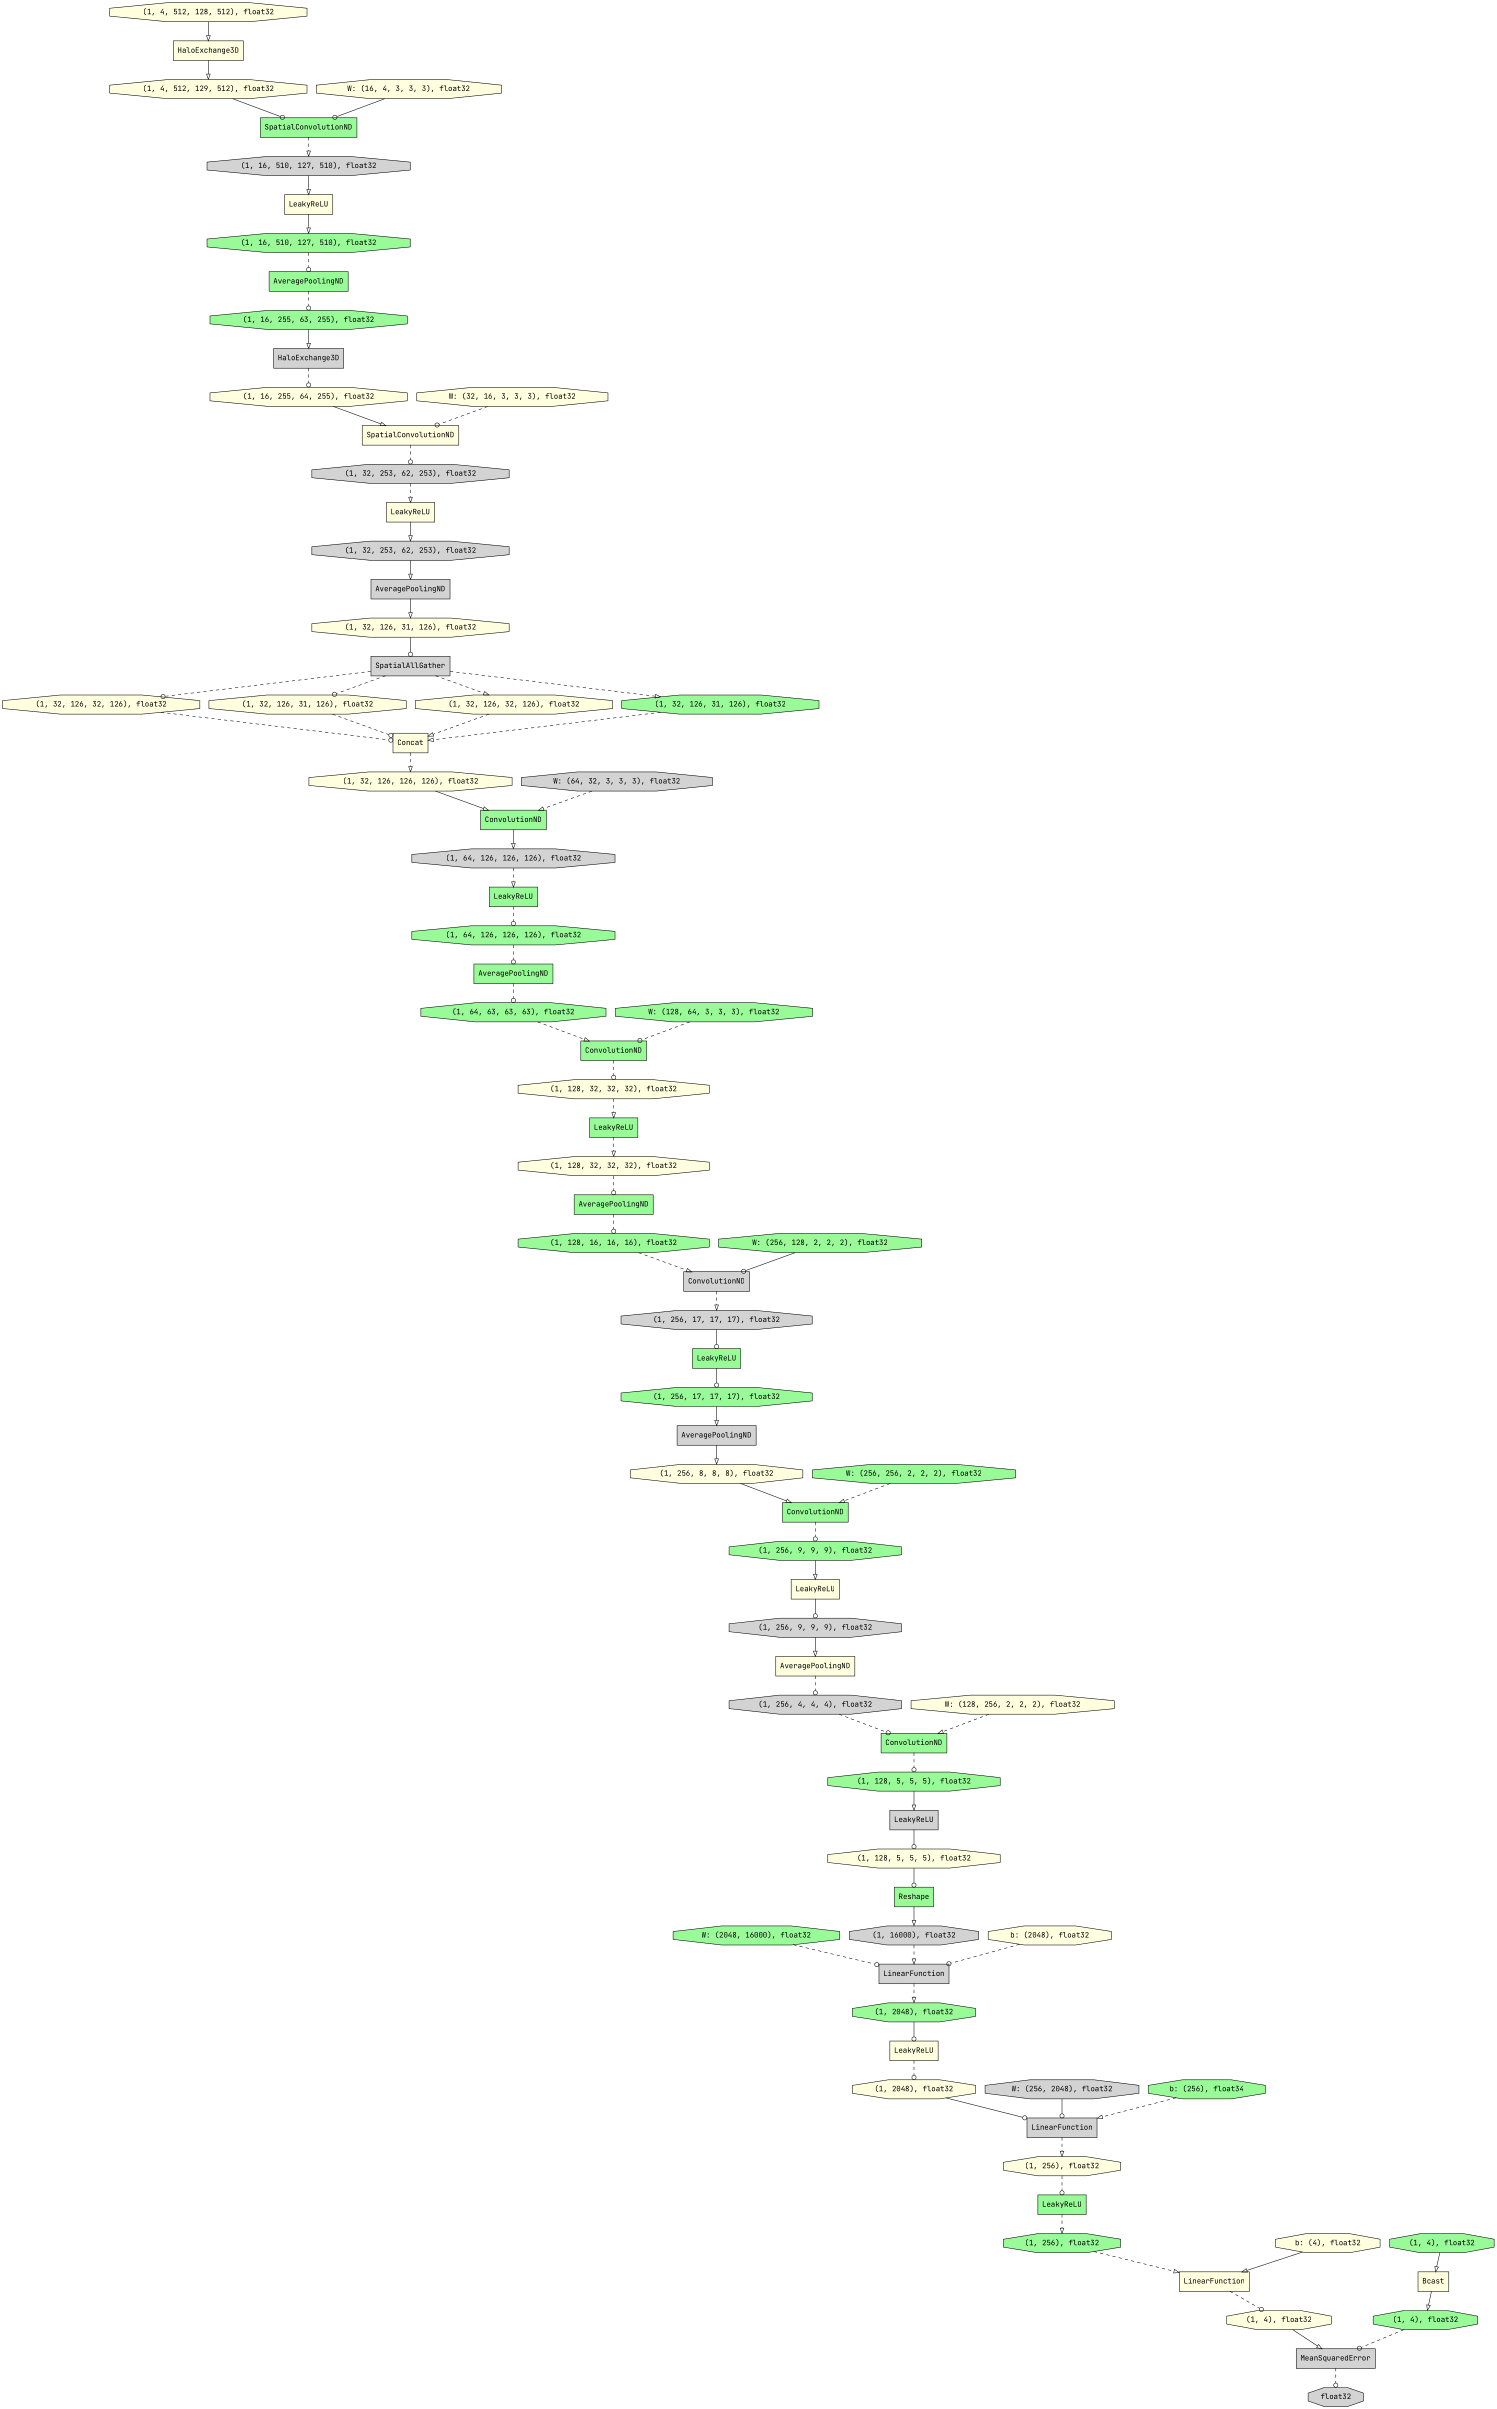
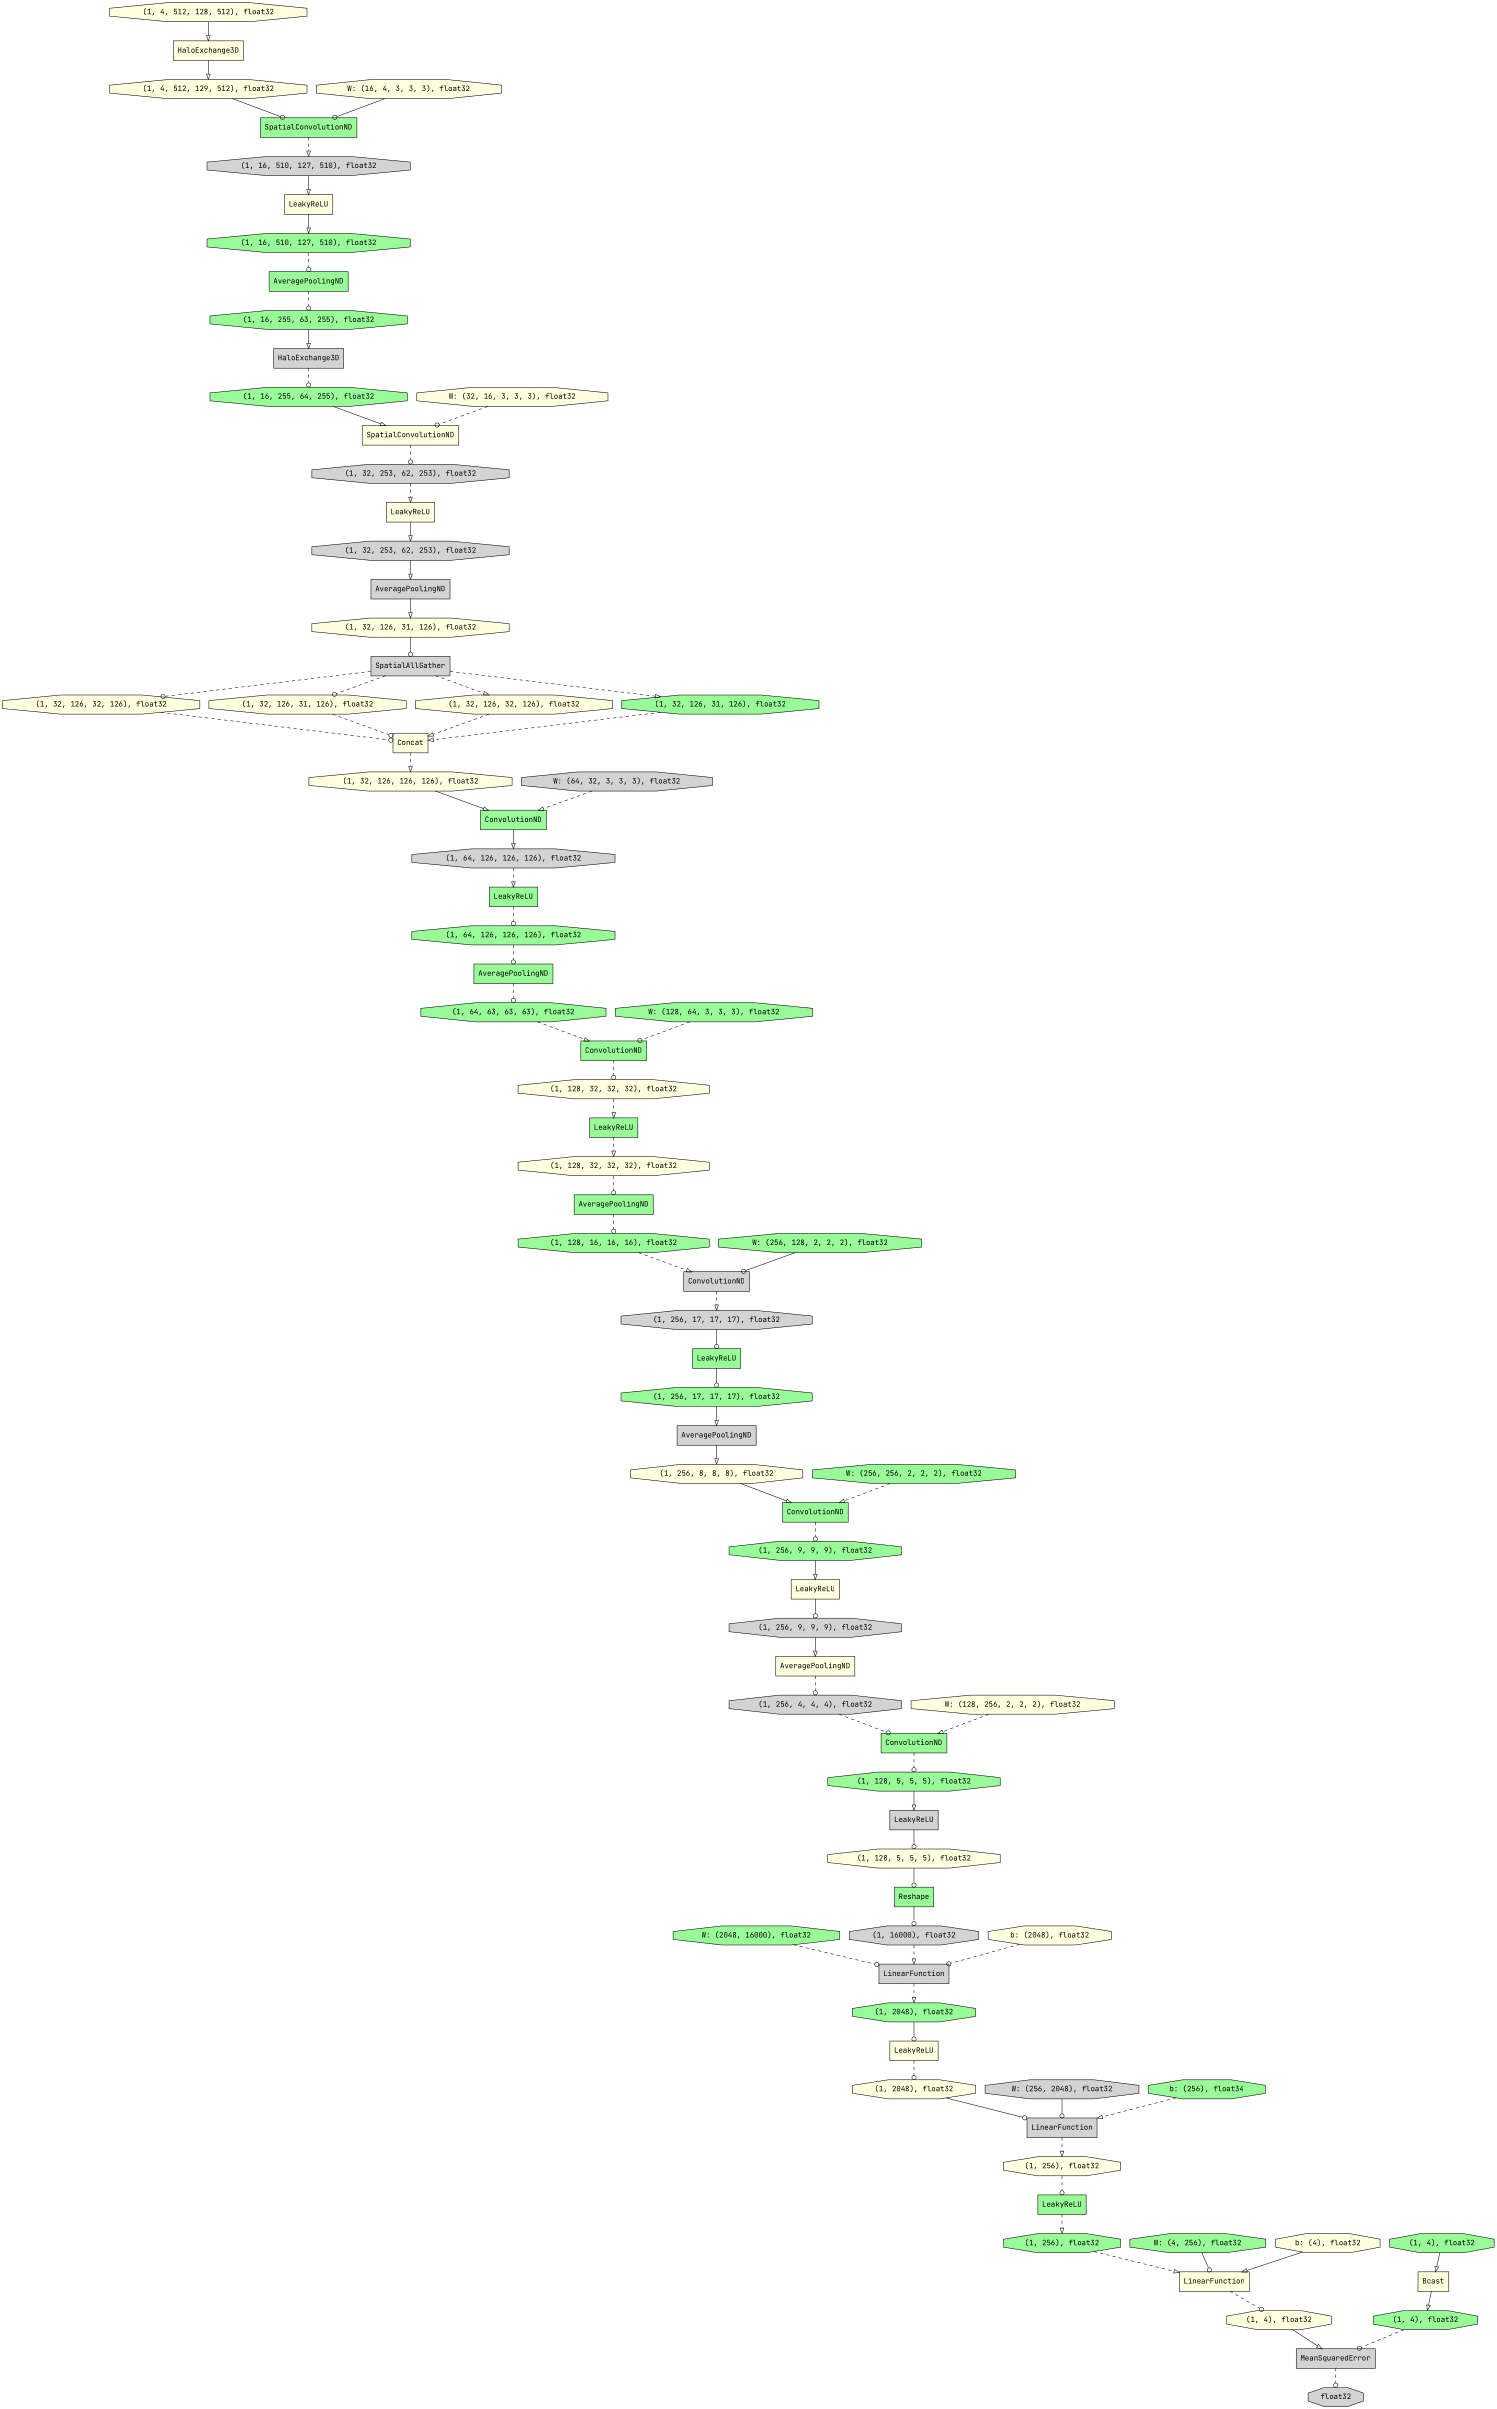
node "(1, 16, 255, 64, 255), float32": fillcolor lightyellow -> palegreen
edge "Reshape" -> "(1, 16000), float32": arrowhead onormal -> odot
node "W: (4, 256), float32": added
